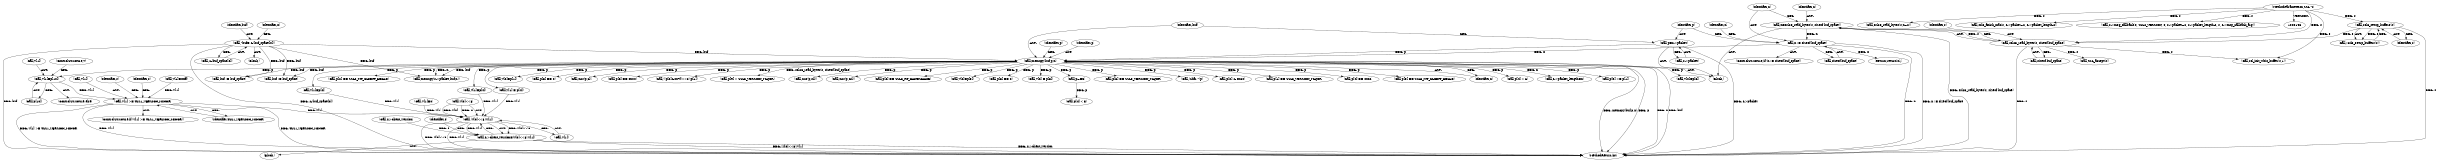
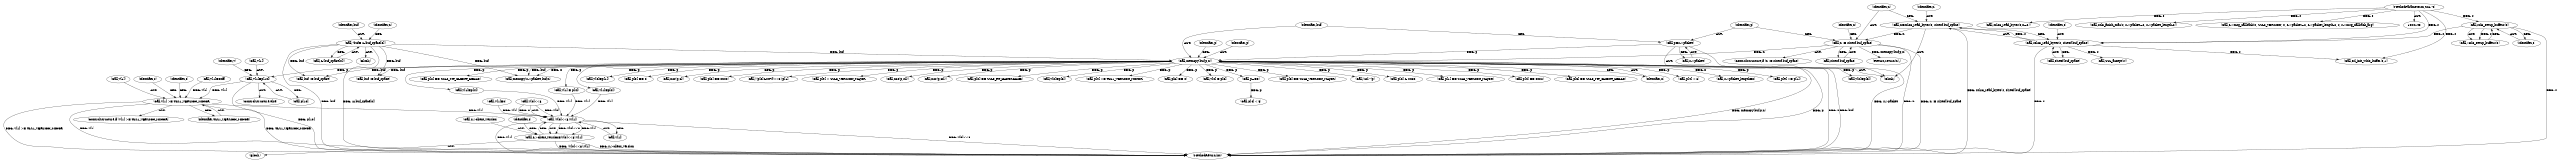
edge "(MethodParameterIn,SSL *s)" -> "1000143": label "VERSION: " -> "AST: "
edge "(Call,n != sizeof buf_space)" -> "(Return,return(n);)": label "DDG: n" -> "DDG: memcpy(buf,p,n)"
node "(ControlStructure,v)": label "(ControlStructure,v)" -> "(Identifier,v)"
edge "(Call,memcpy(buf,p,n))" -> "(Call,n2s(p,cl))": label "DDG: p" -> "CFG: p"
edge "(Call,memcpy(buf,p,n))" -> "(Call,p[9] > SSL3_VERSION_MAJOR)": label "DDG: ssl23_read_bytes(s, sizeof buf_space)" -> "DDG: p"
node "(Call,p[4] >= TLS1_VERSION_MINOR)": added
node "(Call,(char *)p)": label "(Call,(char *)p)" -> "(Call,(csl *)p)"
edge "(Call,s->client_version)" -> "(Call,s->client_version=(v[0]<<8)|v[1])": label "DDG: s" -> "AST: "
edge "(Call,v[1]=p[10])" -> "(MethodReturn,int)": added, label "DDG: p[10]"
